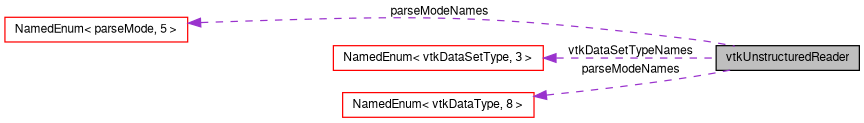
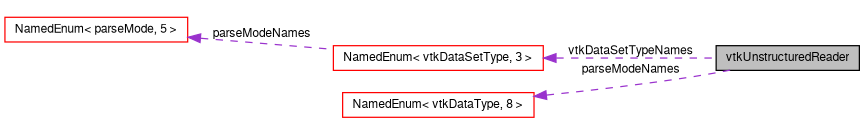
edge "vtkUnstructuredReader" -> "NamedEnum< parseMode, 5 >": now "NamedEnum< vtkDataSetType, 3 >" -> "NamedEnum< parseMode, 5 >"
